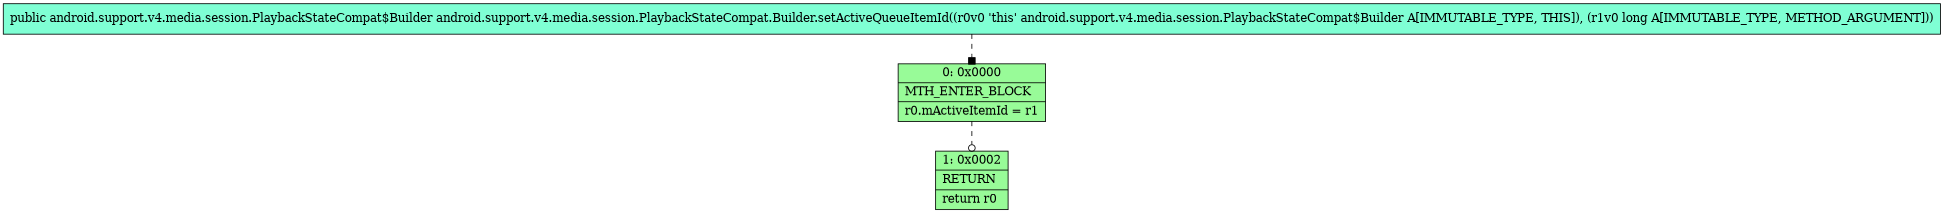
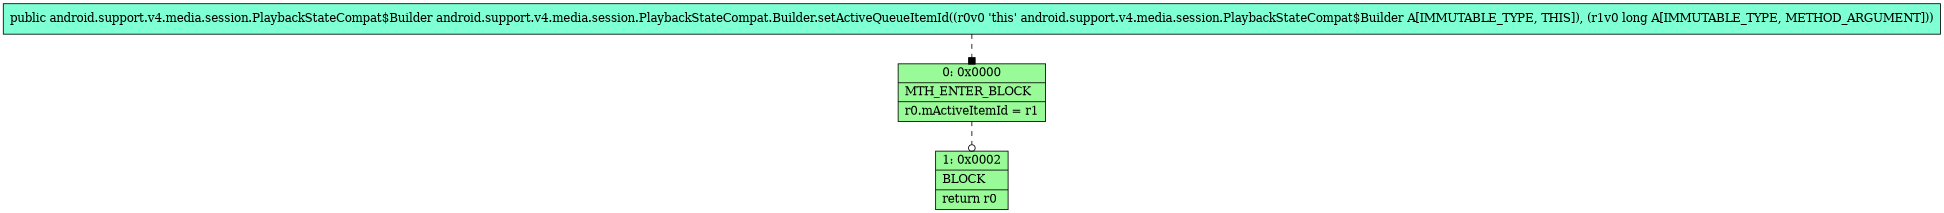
node "1: 0x0002": text "RETURN" -> "BLOCK"
